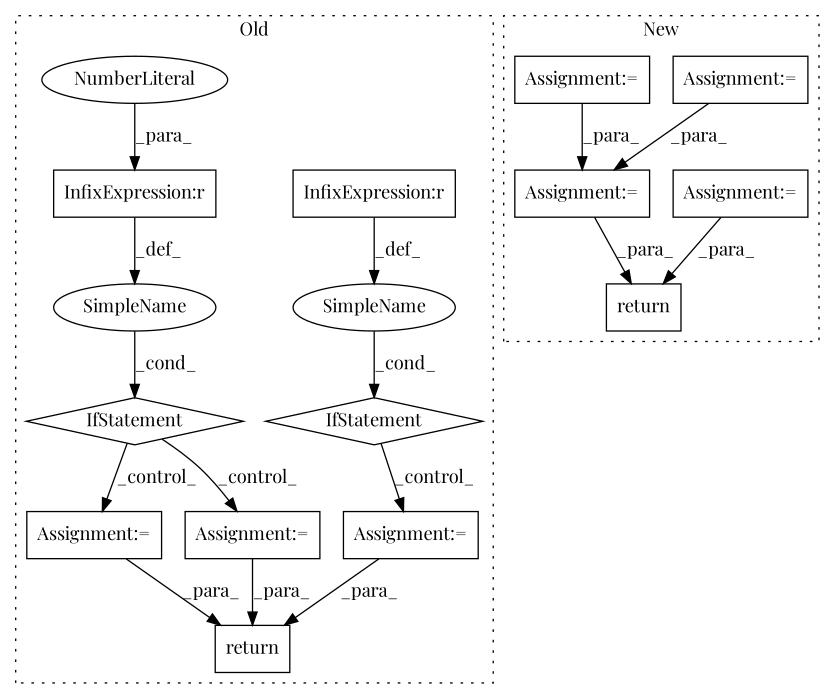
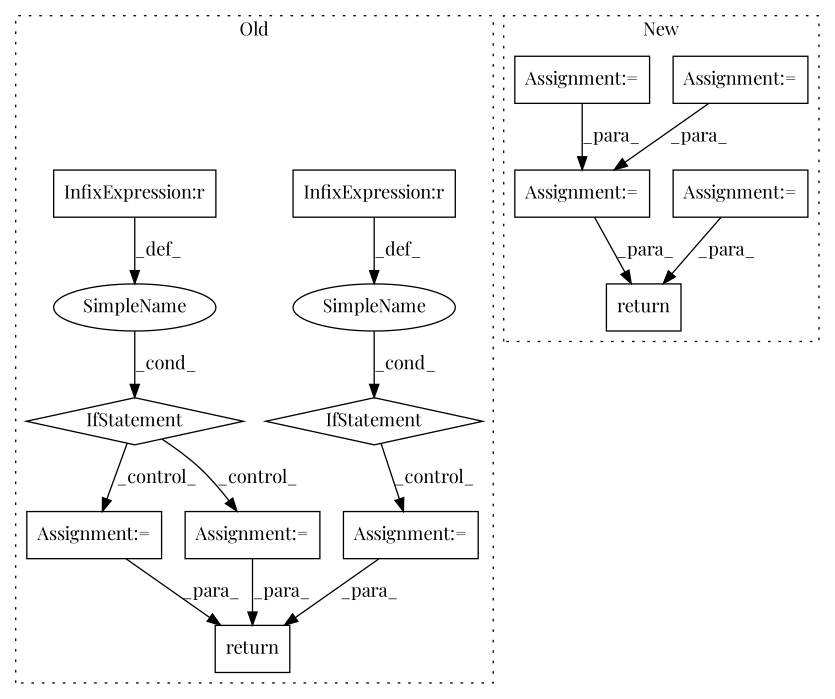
node "NumberLiteral": removed
